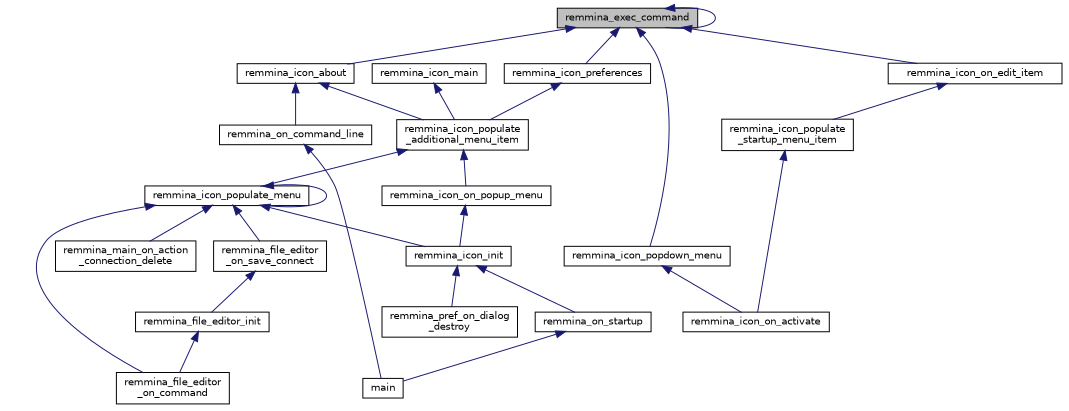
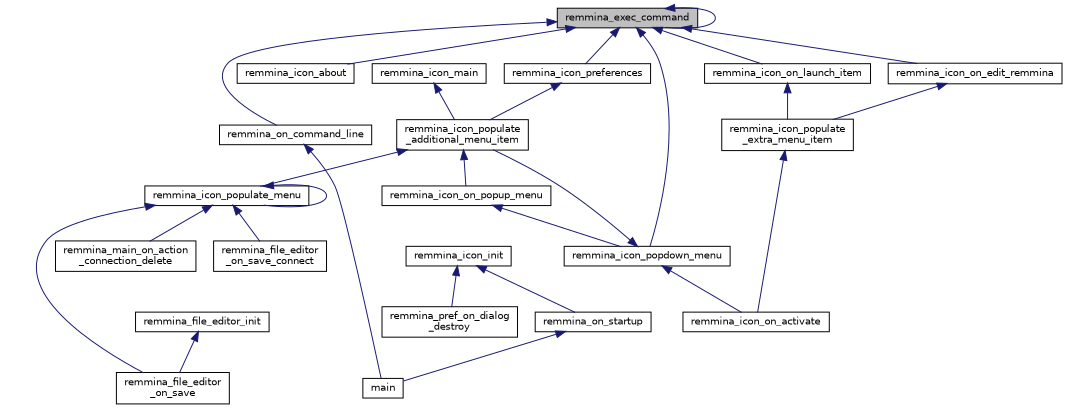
node "remmina_icon_on_launch_item": added
node "remmina_icon_on_edit_item": label "remmina_icon_on_edit_item" -> "remmina_icon_on_edit_remmina"
edge "remmina_icon_populate _additional_menu_item" -> "remmina_icon_about": now "remmina_icon_populate _additional_menu_item" -> "remmina_icon_popdown_menu"
edge "remmina_on_command_line" -> "remmina_icon_about": now "remmina_on_command_line" -> "remmina_exec_command"
node "remmina_icon_populate _startup_menu_item": label "remmina_icon_populate _startup_menu_item" -> "remmina_icon_populate _extra_menu_item"
edge "remmina_icon_init" -> "remmina_icon_populate_menu": removed
edge "remmina_icon_init" -> "remmina_icon_on_popup_menu": now "remmina_icon_popdown_menu" -> "remmina_icon_on_popup_menu"
edge "remmina_file_editor_init" -> "remmina_file_editor _on_save_connect": removed
node "remmina_file_editor _on_command": label "remmina_file_editor _on_command" -> "remmina_file_editor _on_save"
